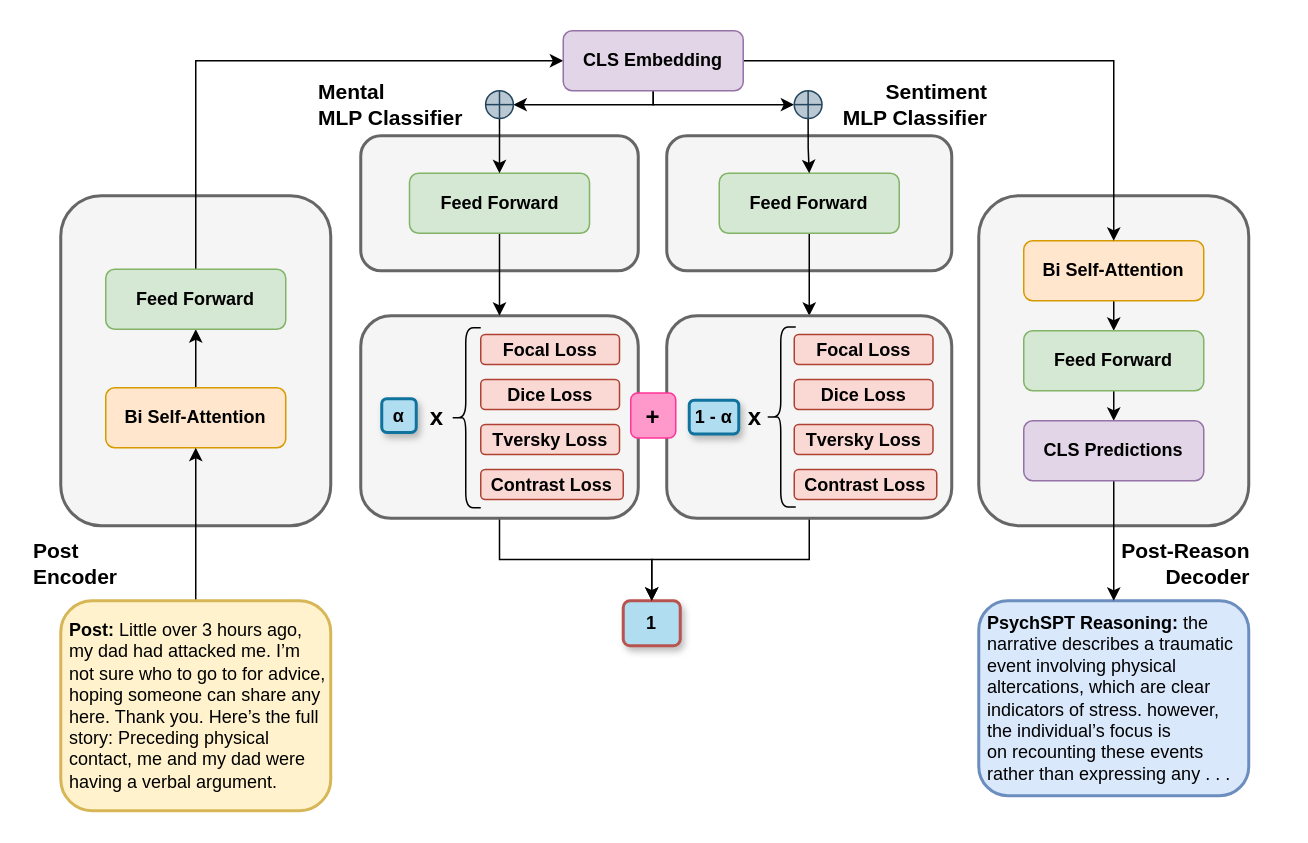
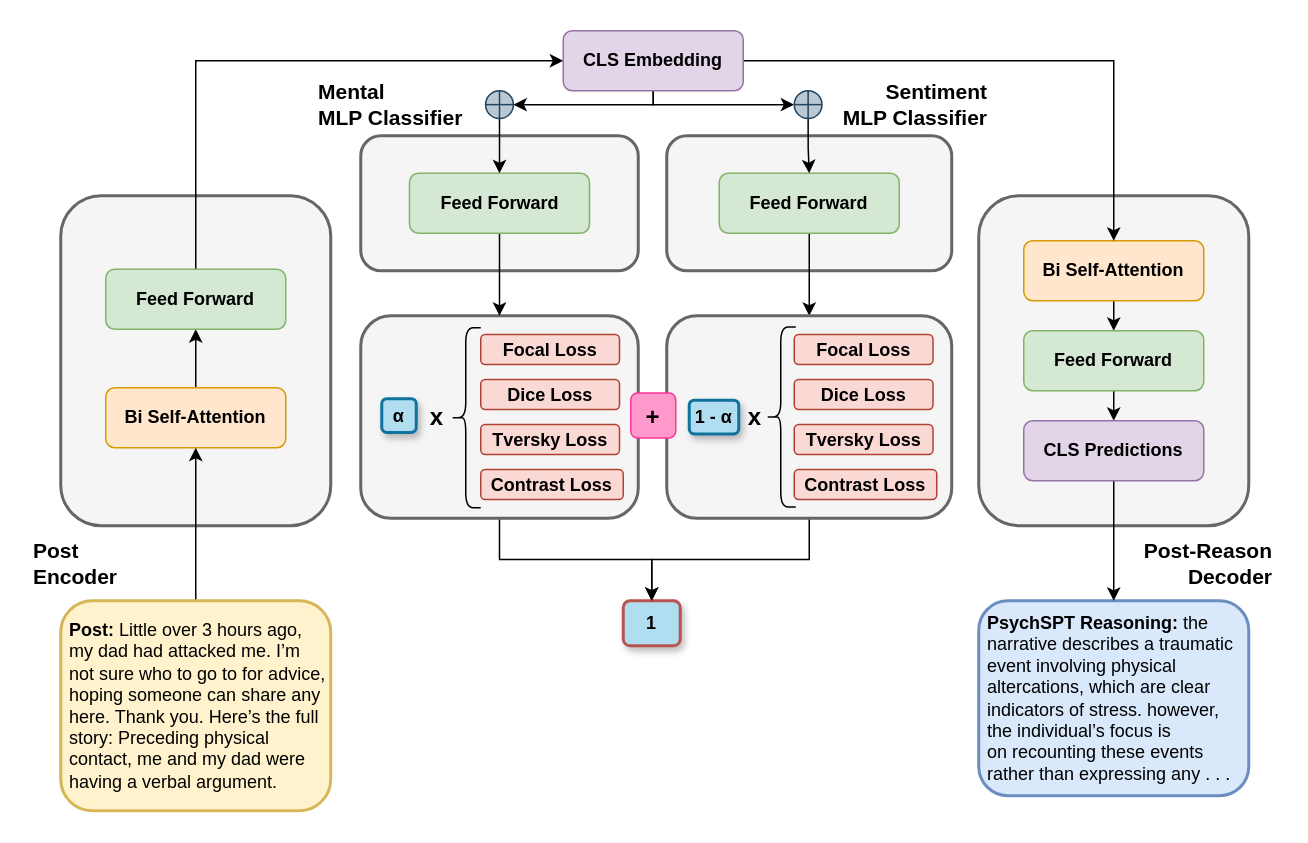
node "Post-Reason Decoder": moved (1156, 563) -> (1178, 563)
